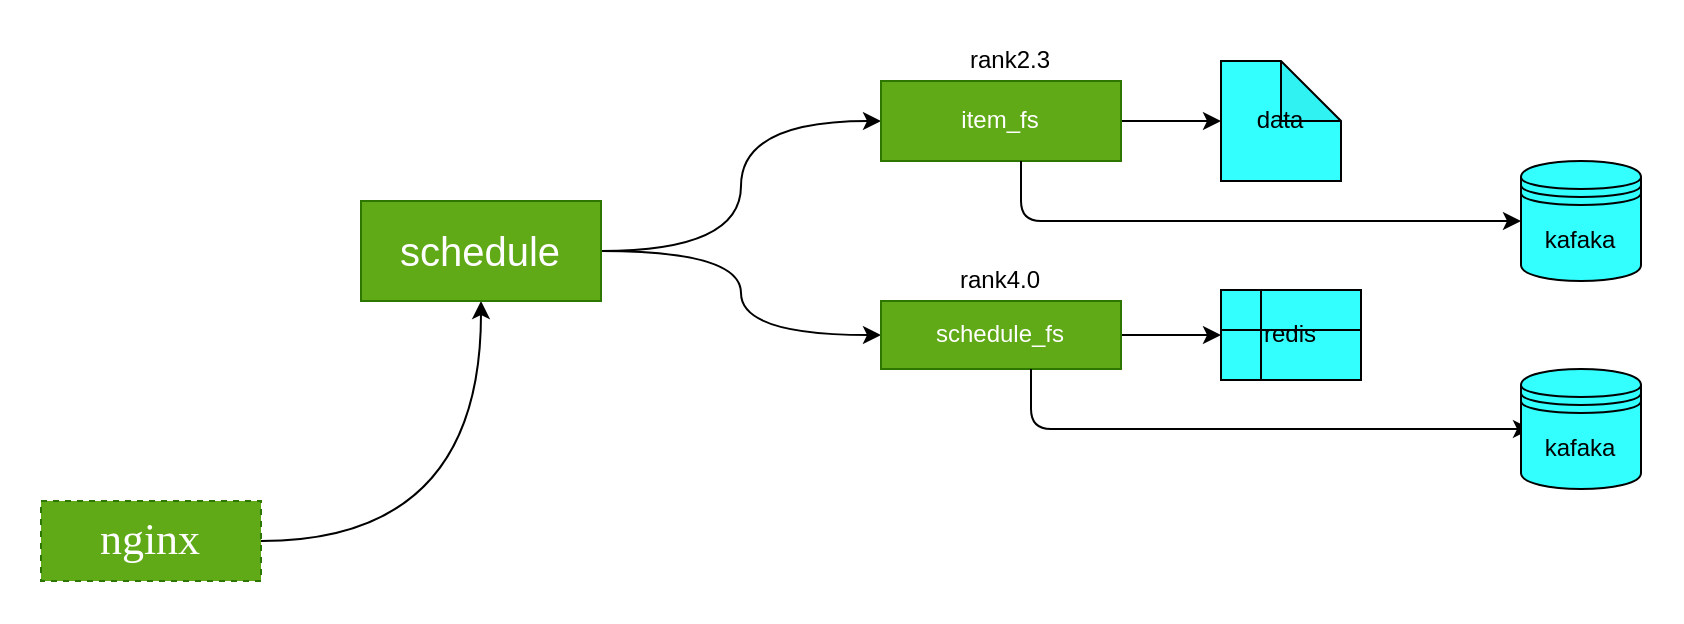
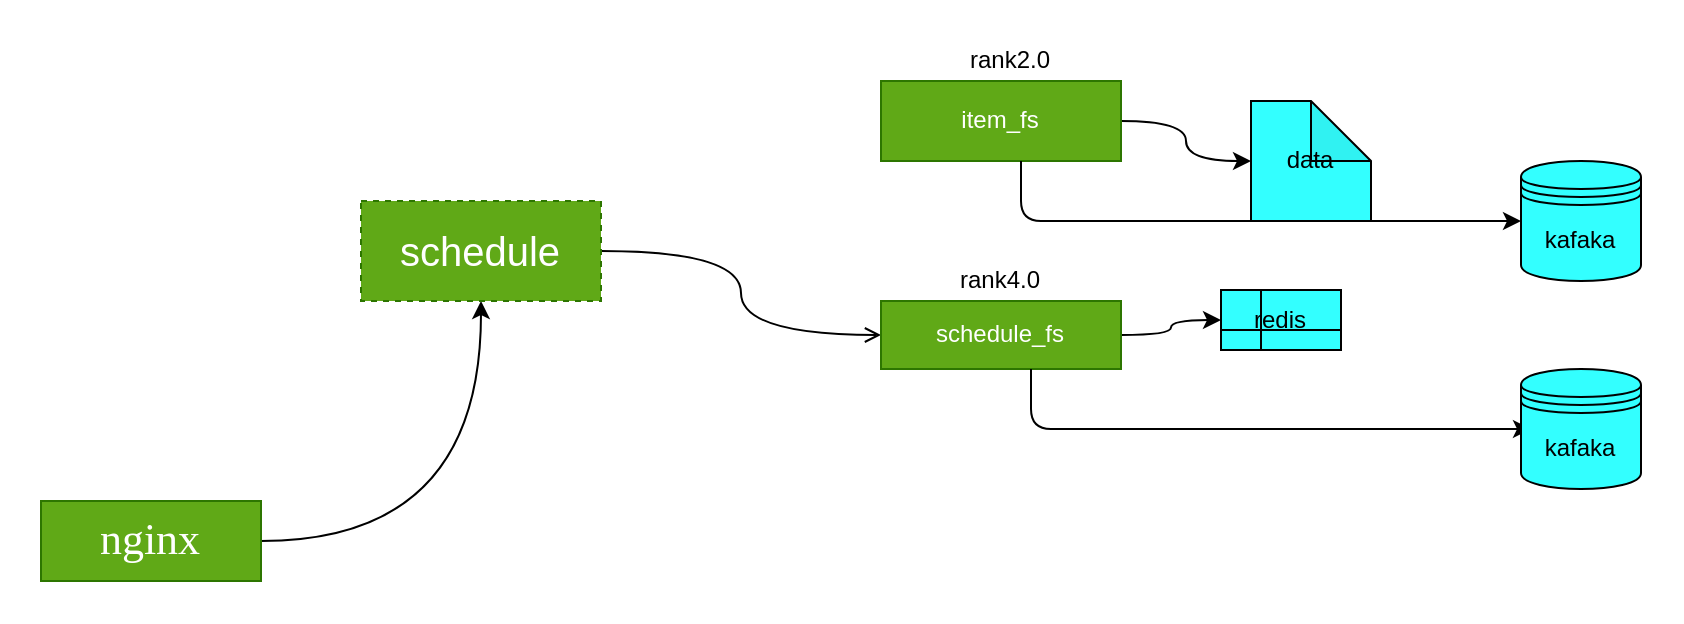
node "rank2.3": label "rank2.3" -> "rank2.0"
node "data": moved (1281, 121) -> (1311, 161)
edge "schedule" -> "item_fs": removed
node "schedule": style solid -> dashed
edge "schedule" -> "schedule_fs": arrowhead classic -> open
node "redis": size 140x90 -> 120x60
node "nginx": style dashed -> solid
